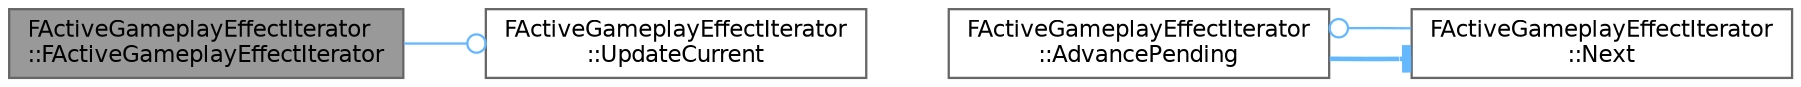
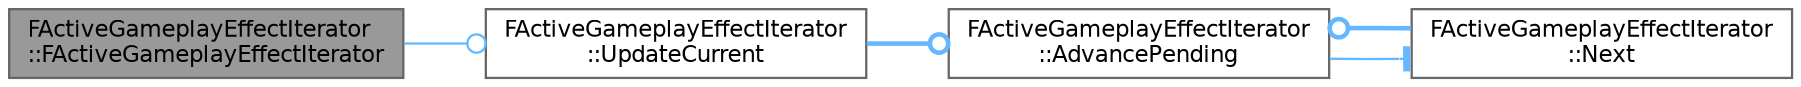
edge "FActiveGameplayEffectIterator ::Next" -> "FActiveGameplayEffectIterator ::AdvancePending": style solid -> bold
edge "FActiveGameplayEffectIterator ::UpdateCurrent" -> "FActiveGameplayEffectIterator ::AdvancePending": added
edge "FActiveGameplayEffectIterator ::AdvancePending" -> "FActiveGameplayEffectIterator ::Next": style bold -> solid
